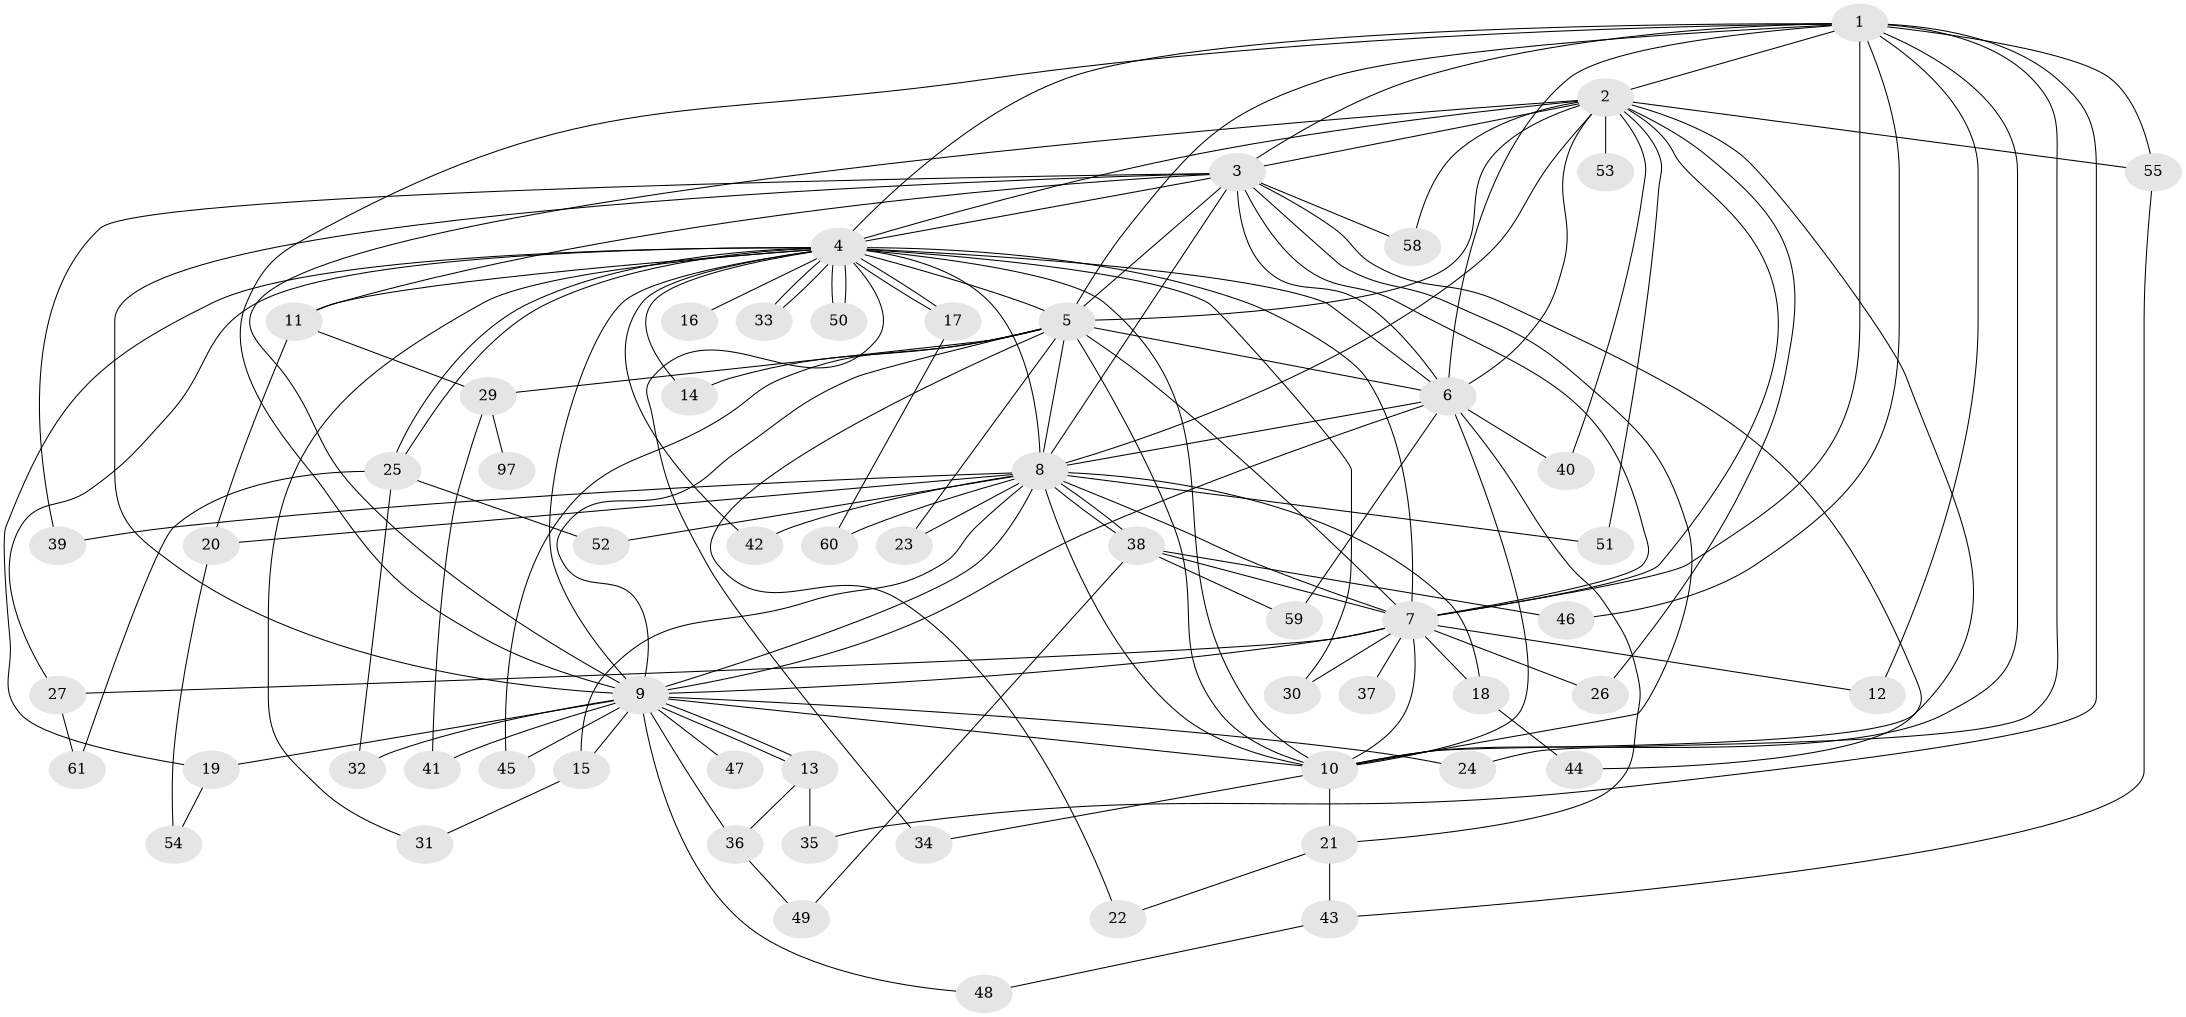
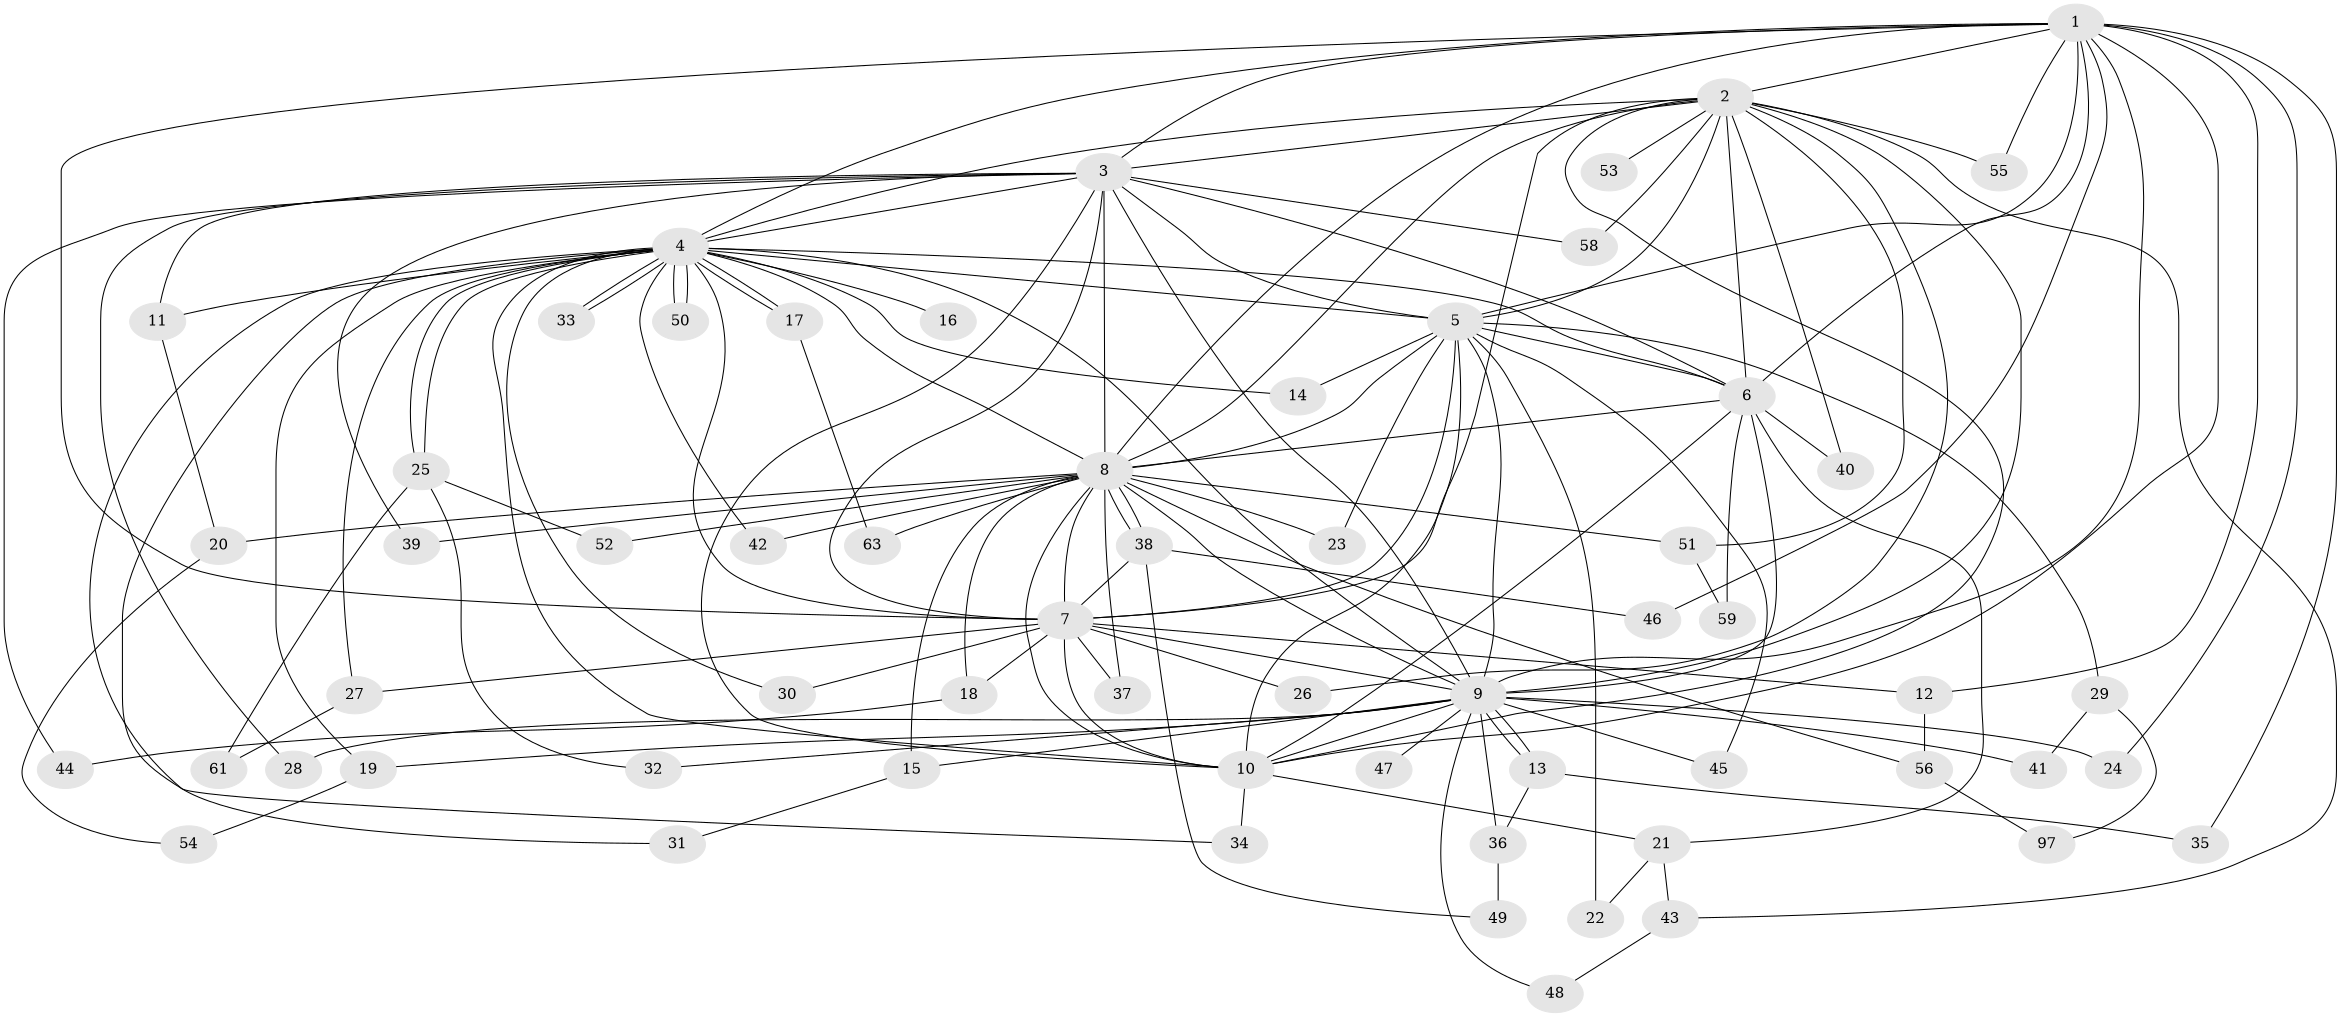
edge "1" -- "8": added
edge "11" -- "29": removed
node "60": label "60" -> "63"
edge "38" -- "59": now "51" -- "59"
edge "8" -- "37": added
node "28": added
node "56": added
edge "55" -- "43": now "2" -- "43"
